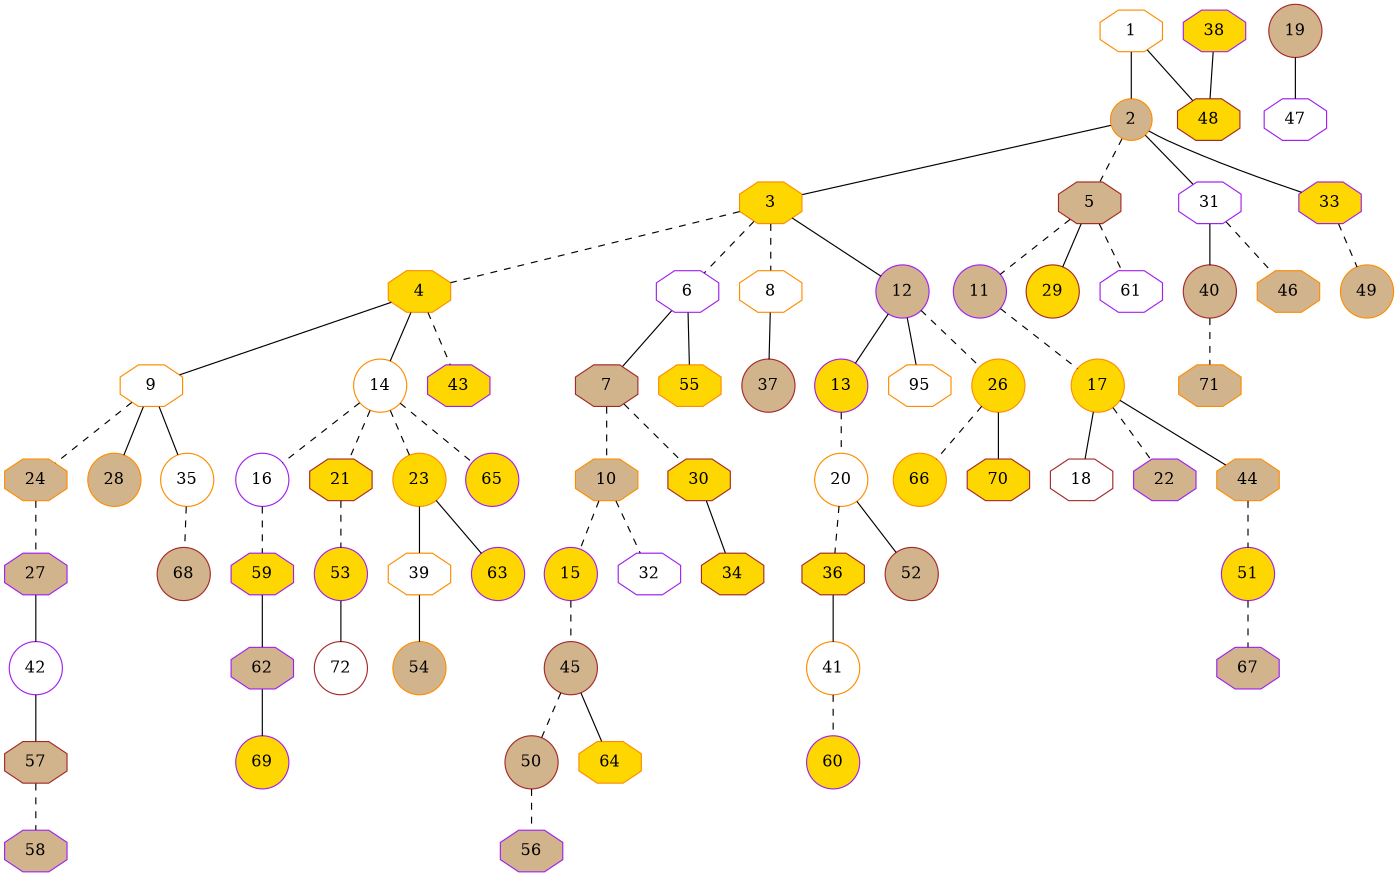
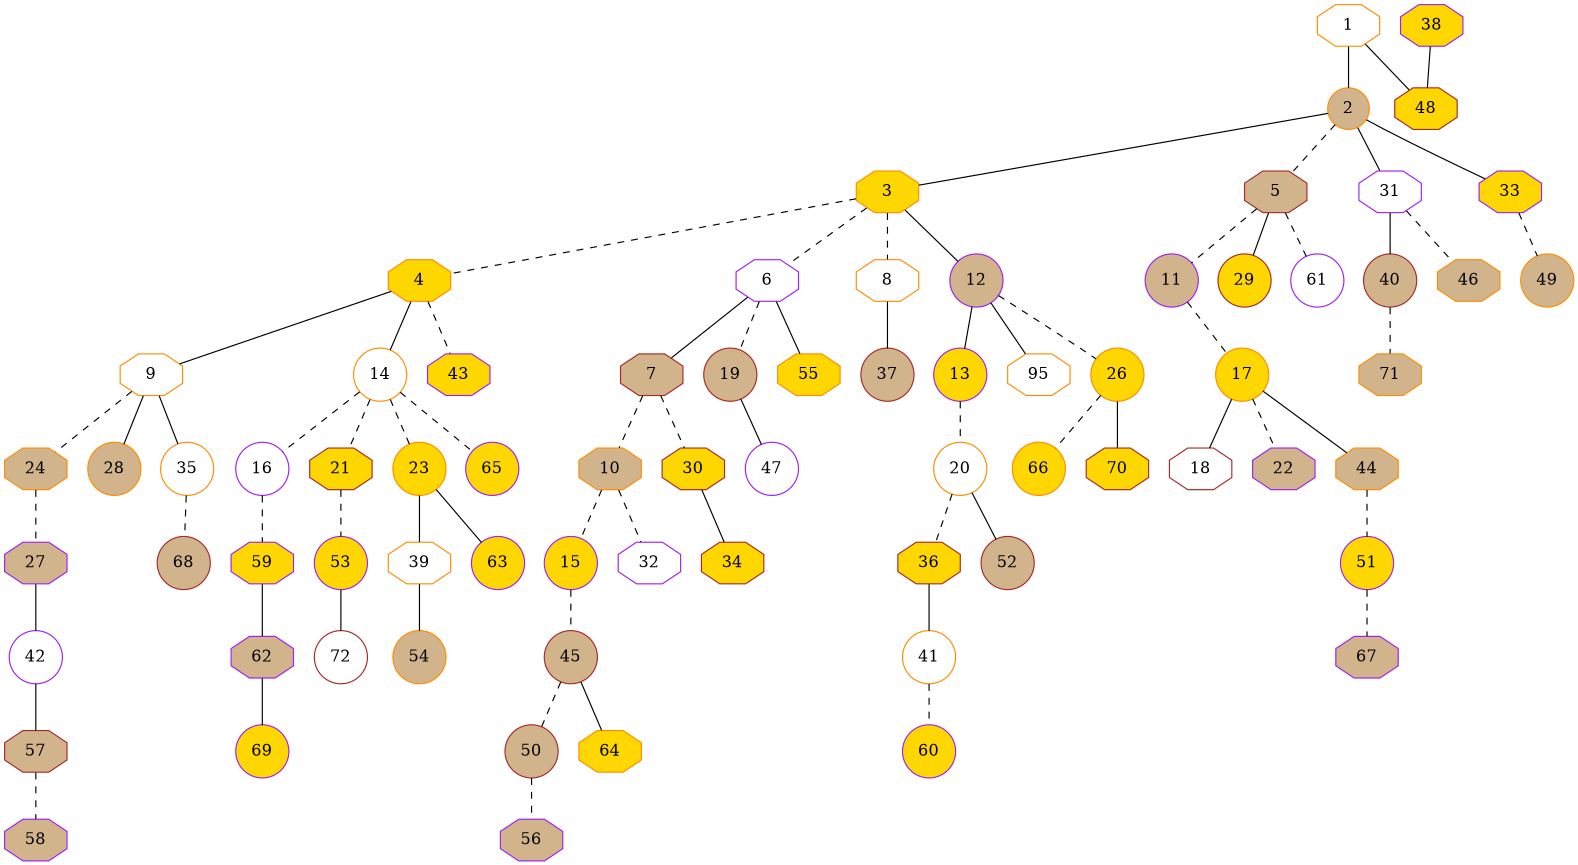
node "47": shape octagon -> circle
node "61": shape octagon -> circle
edge "6" -- "19": added
